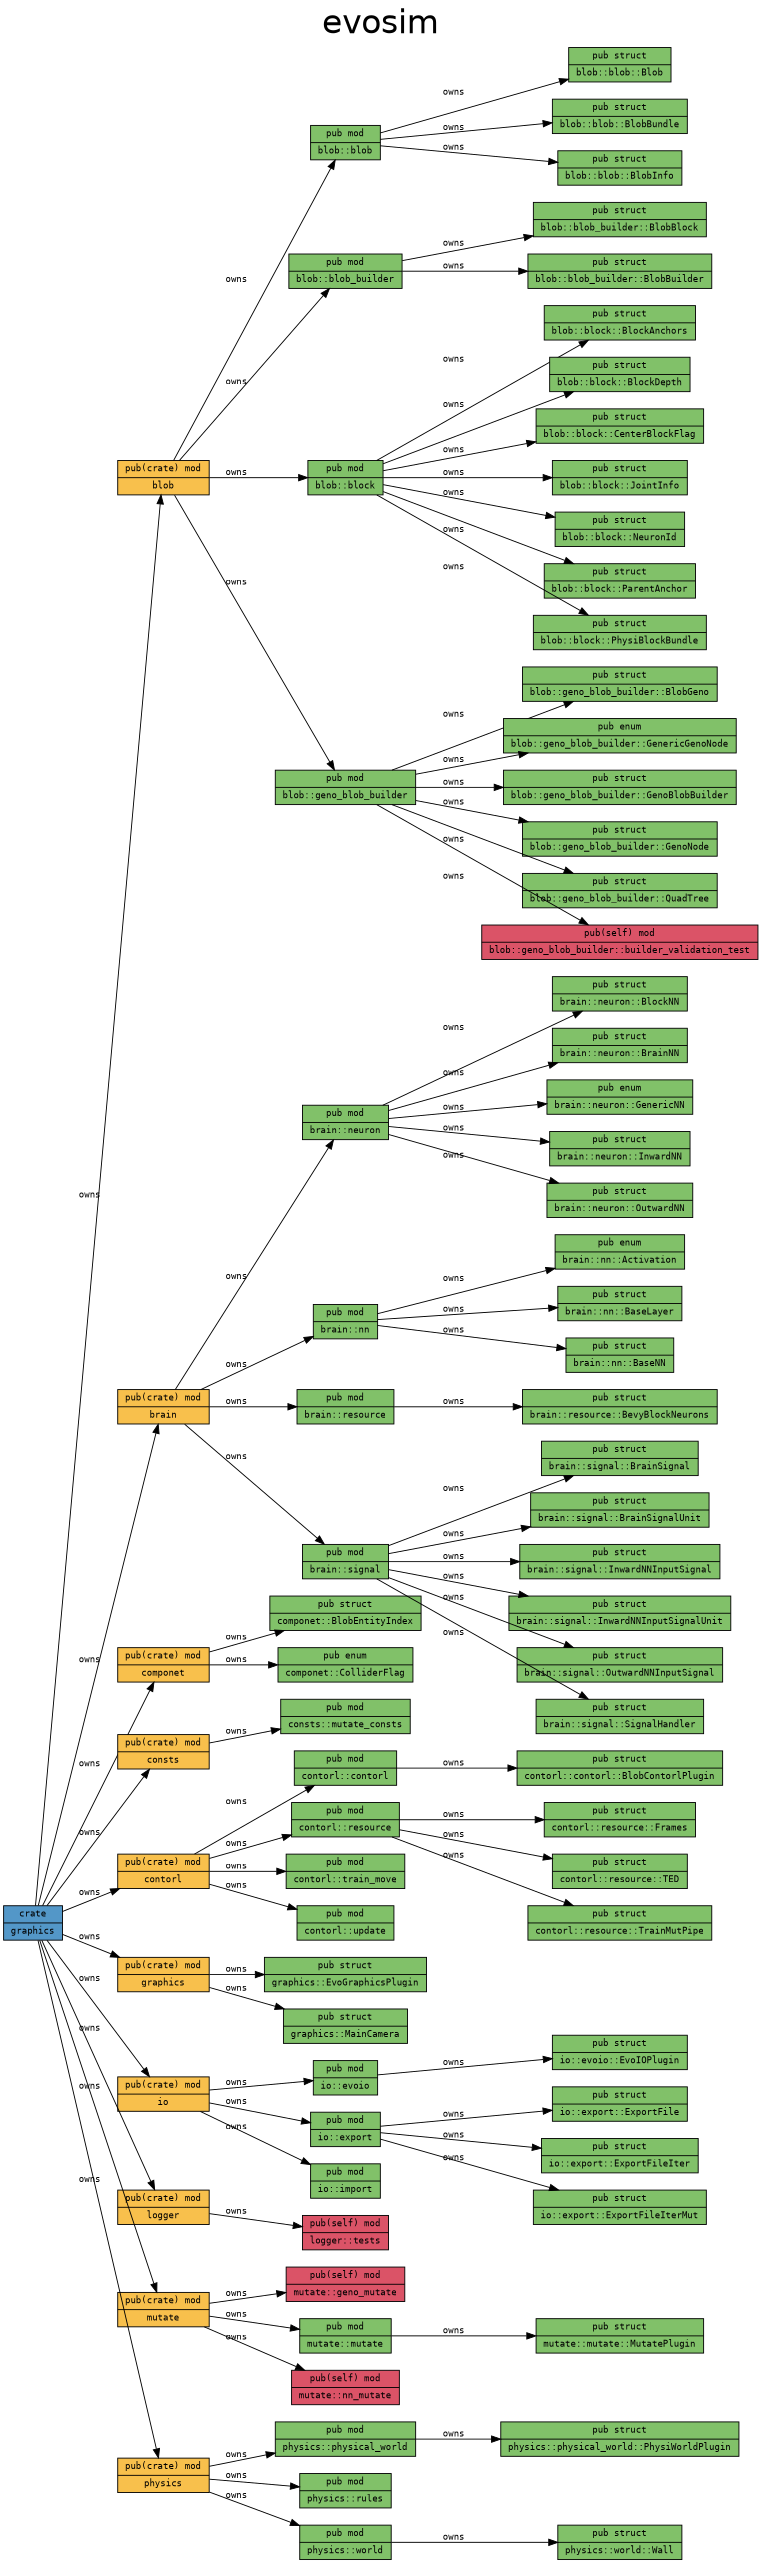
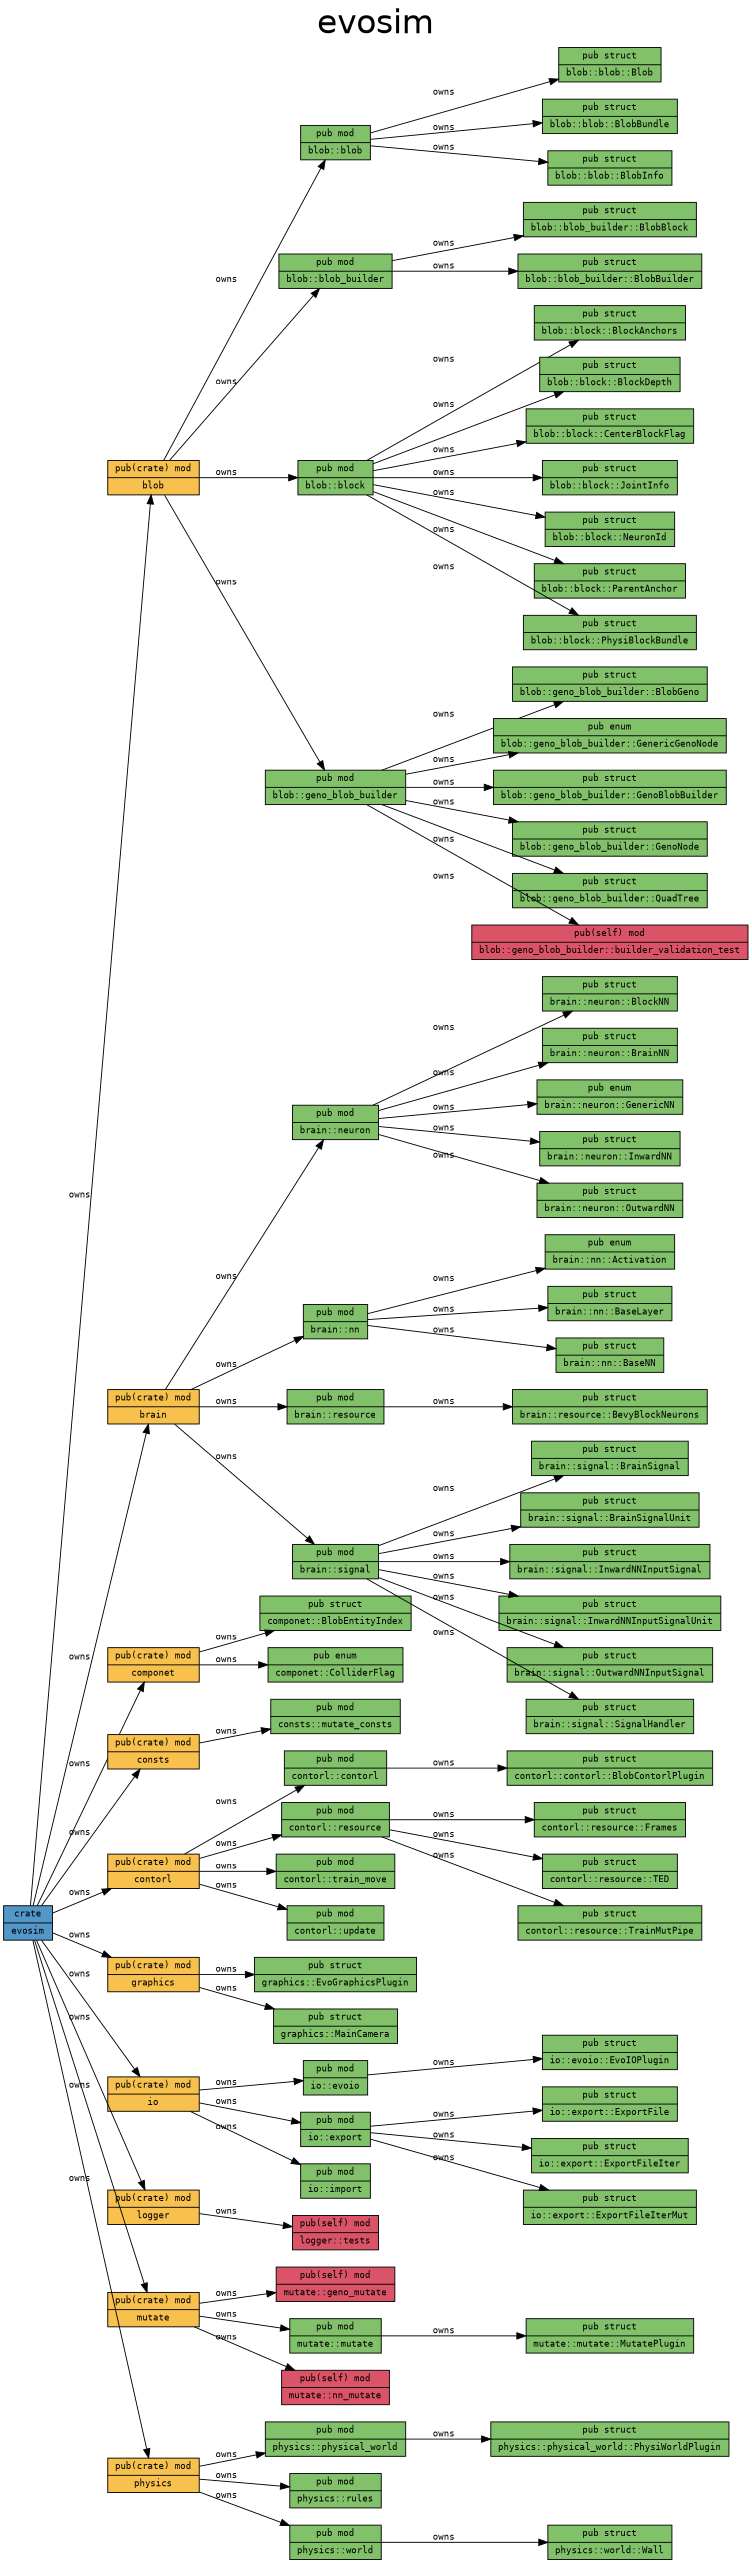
node "crate": text "graphics" -> "evosim"
